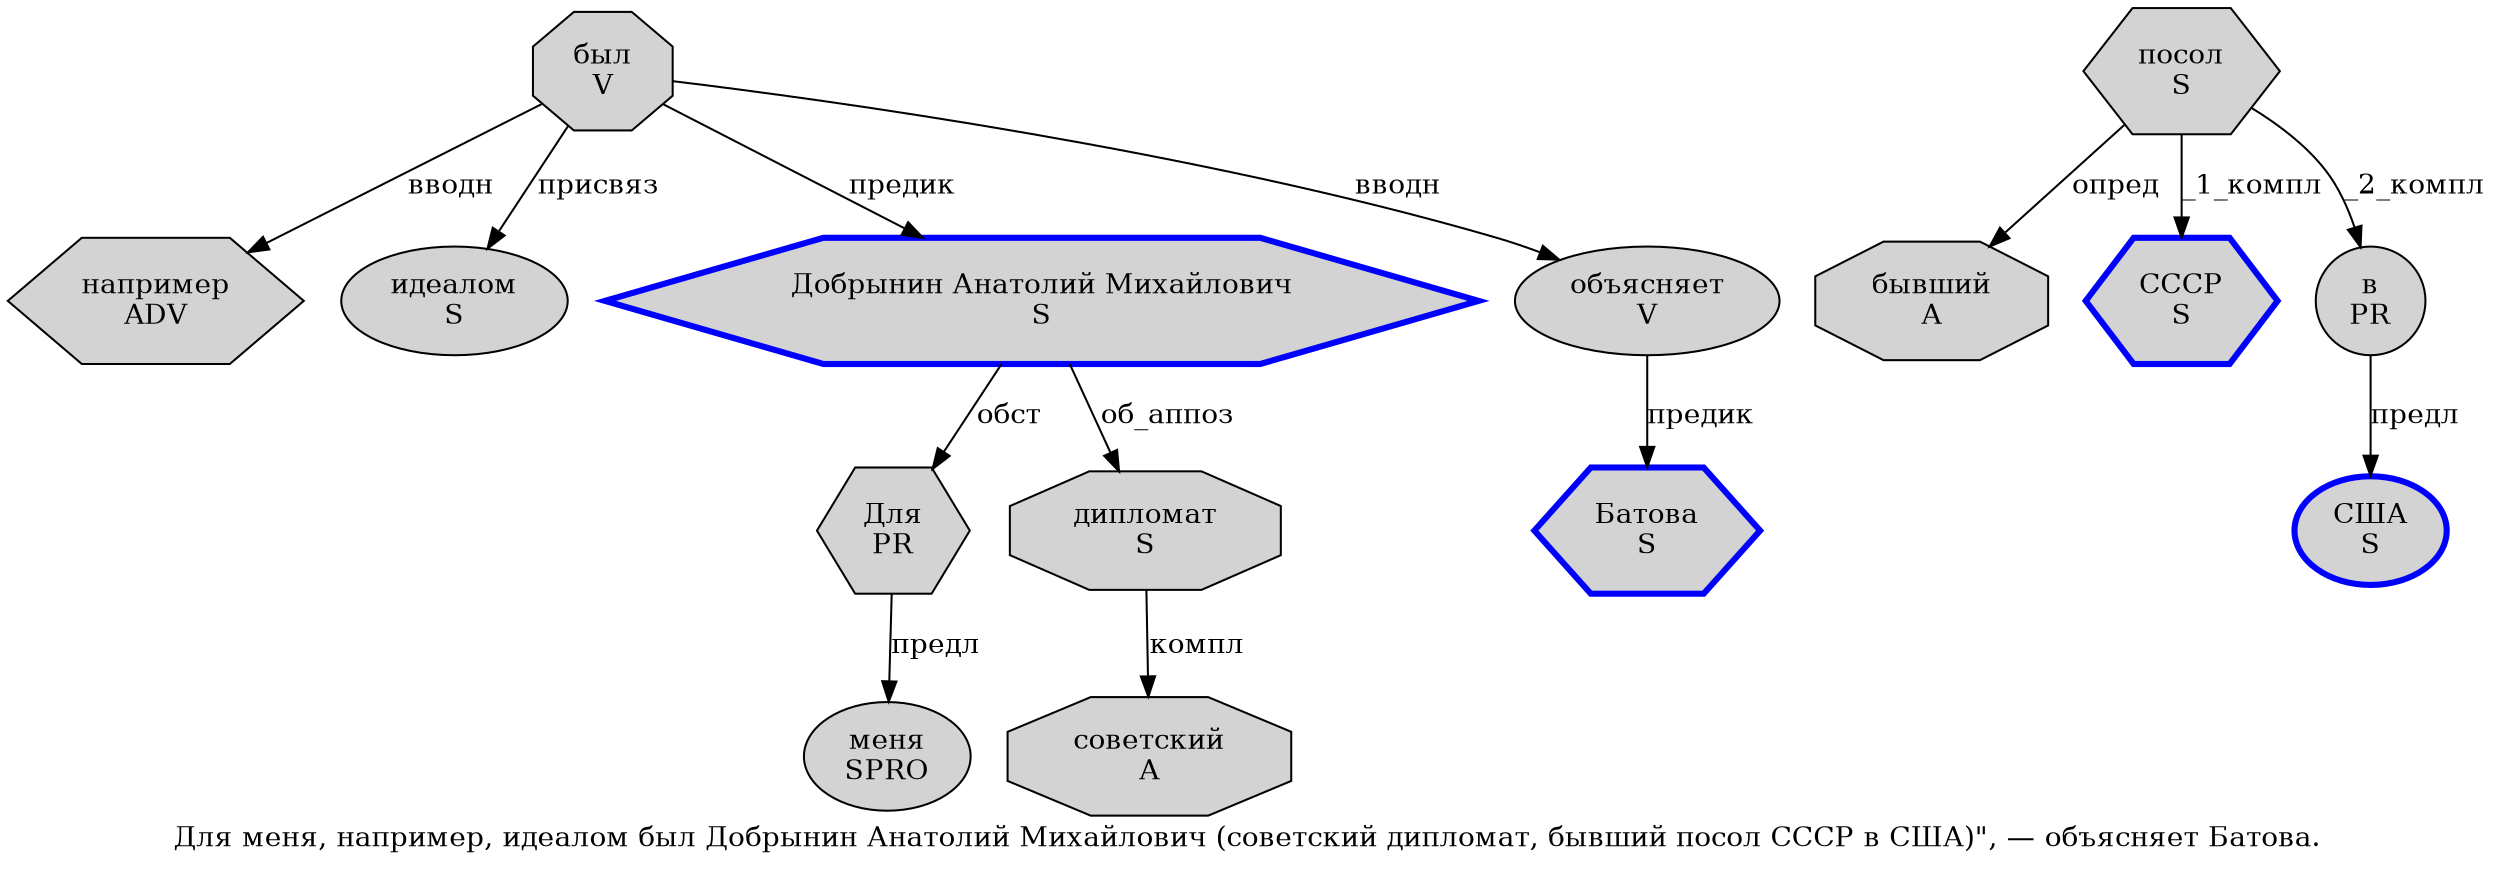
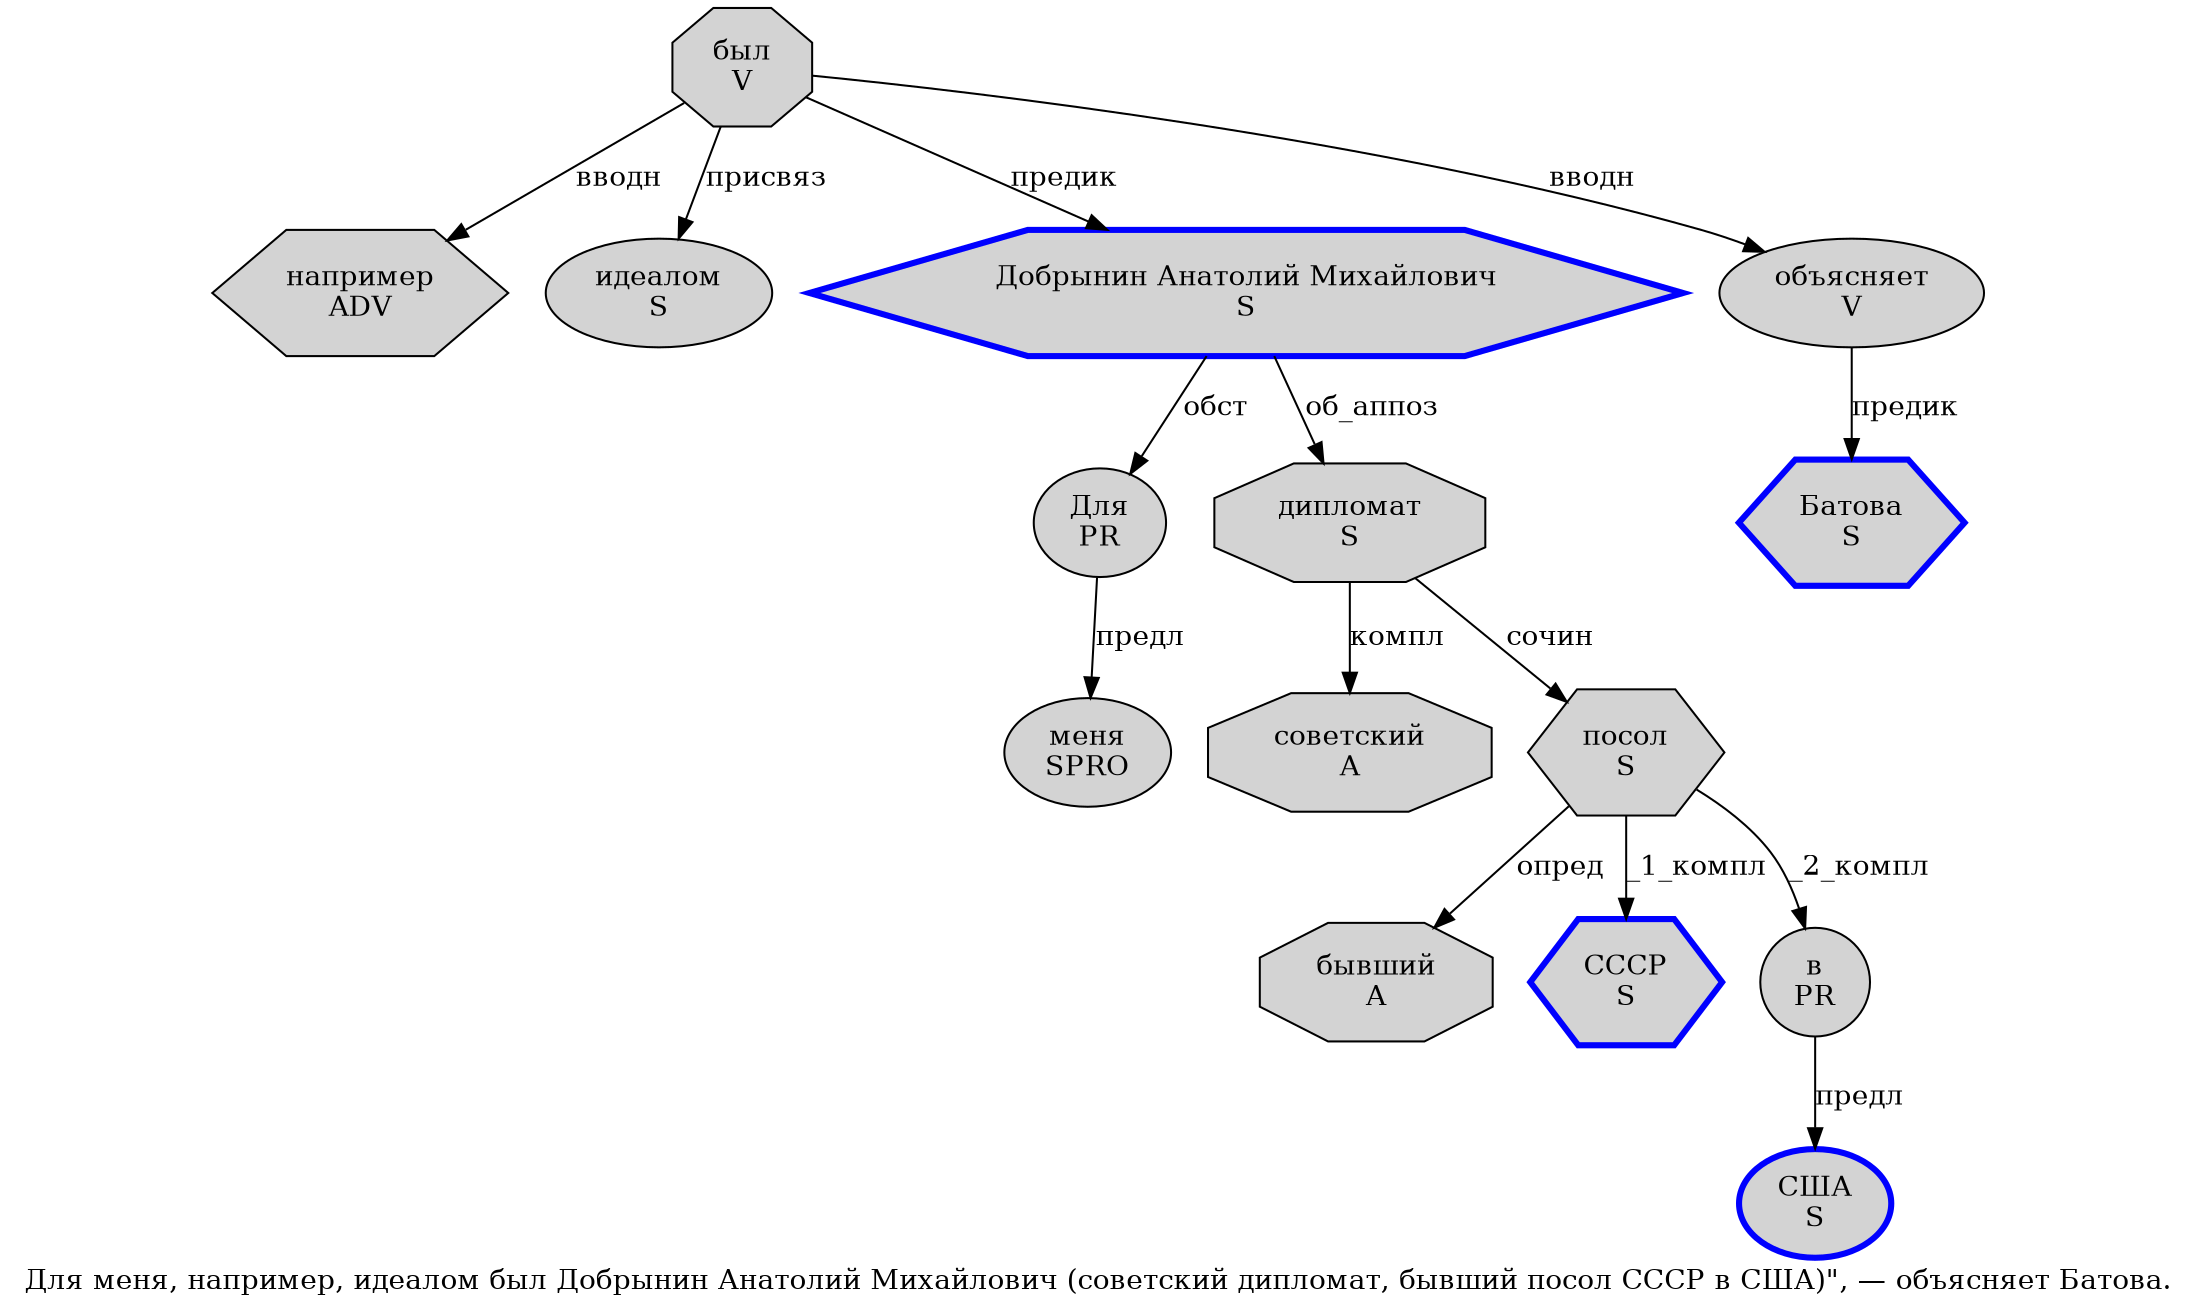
node "Для PR": shape hexagon -> ellipse
edge "дипломат S" -> "посол S": added, label "сочин"
